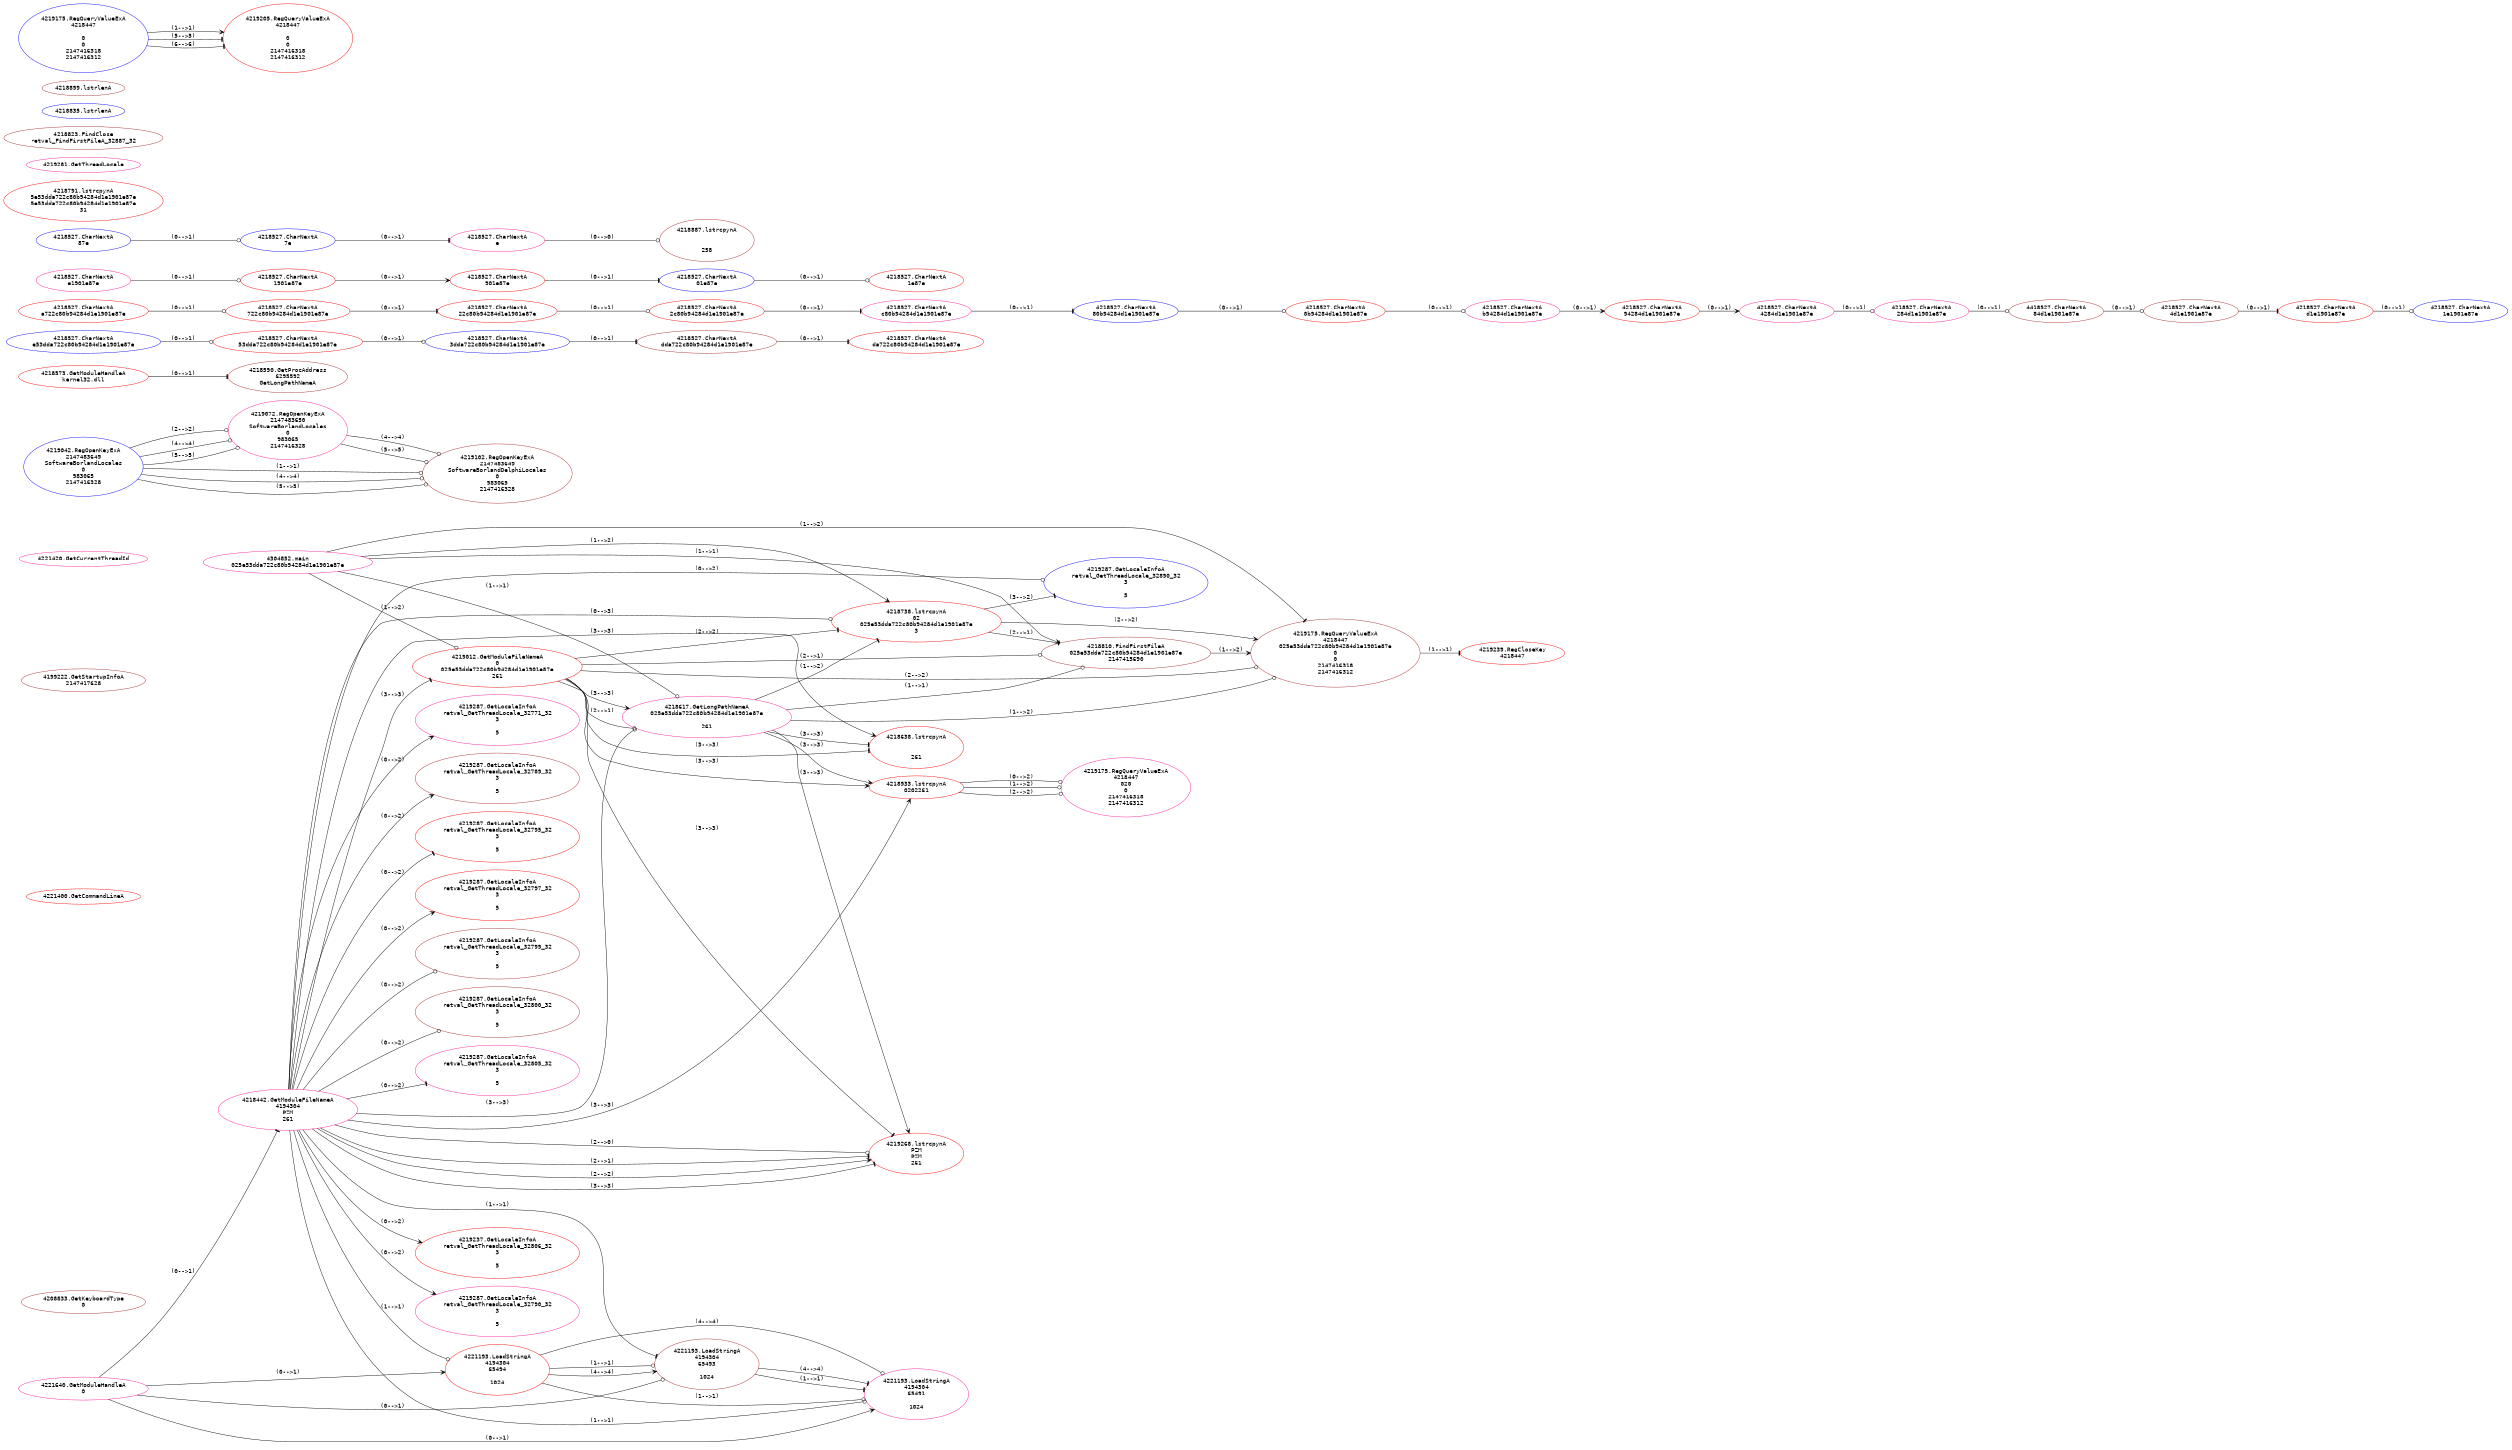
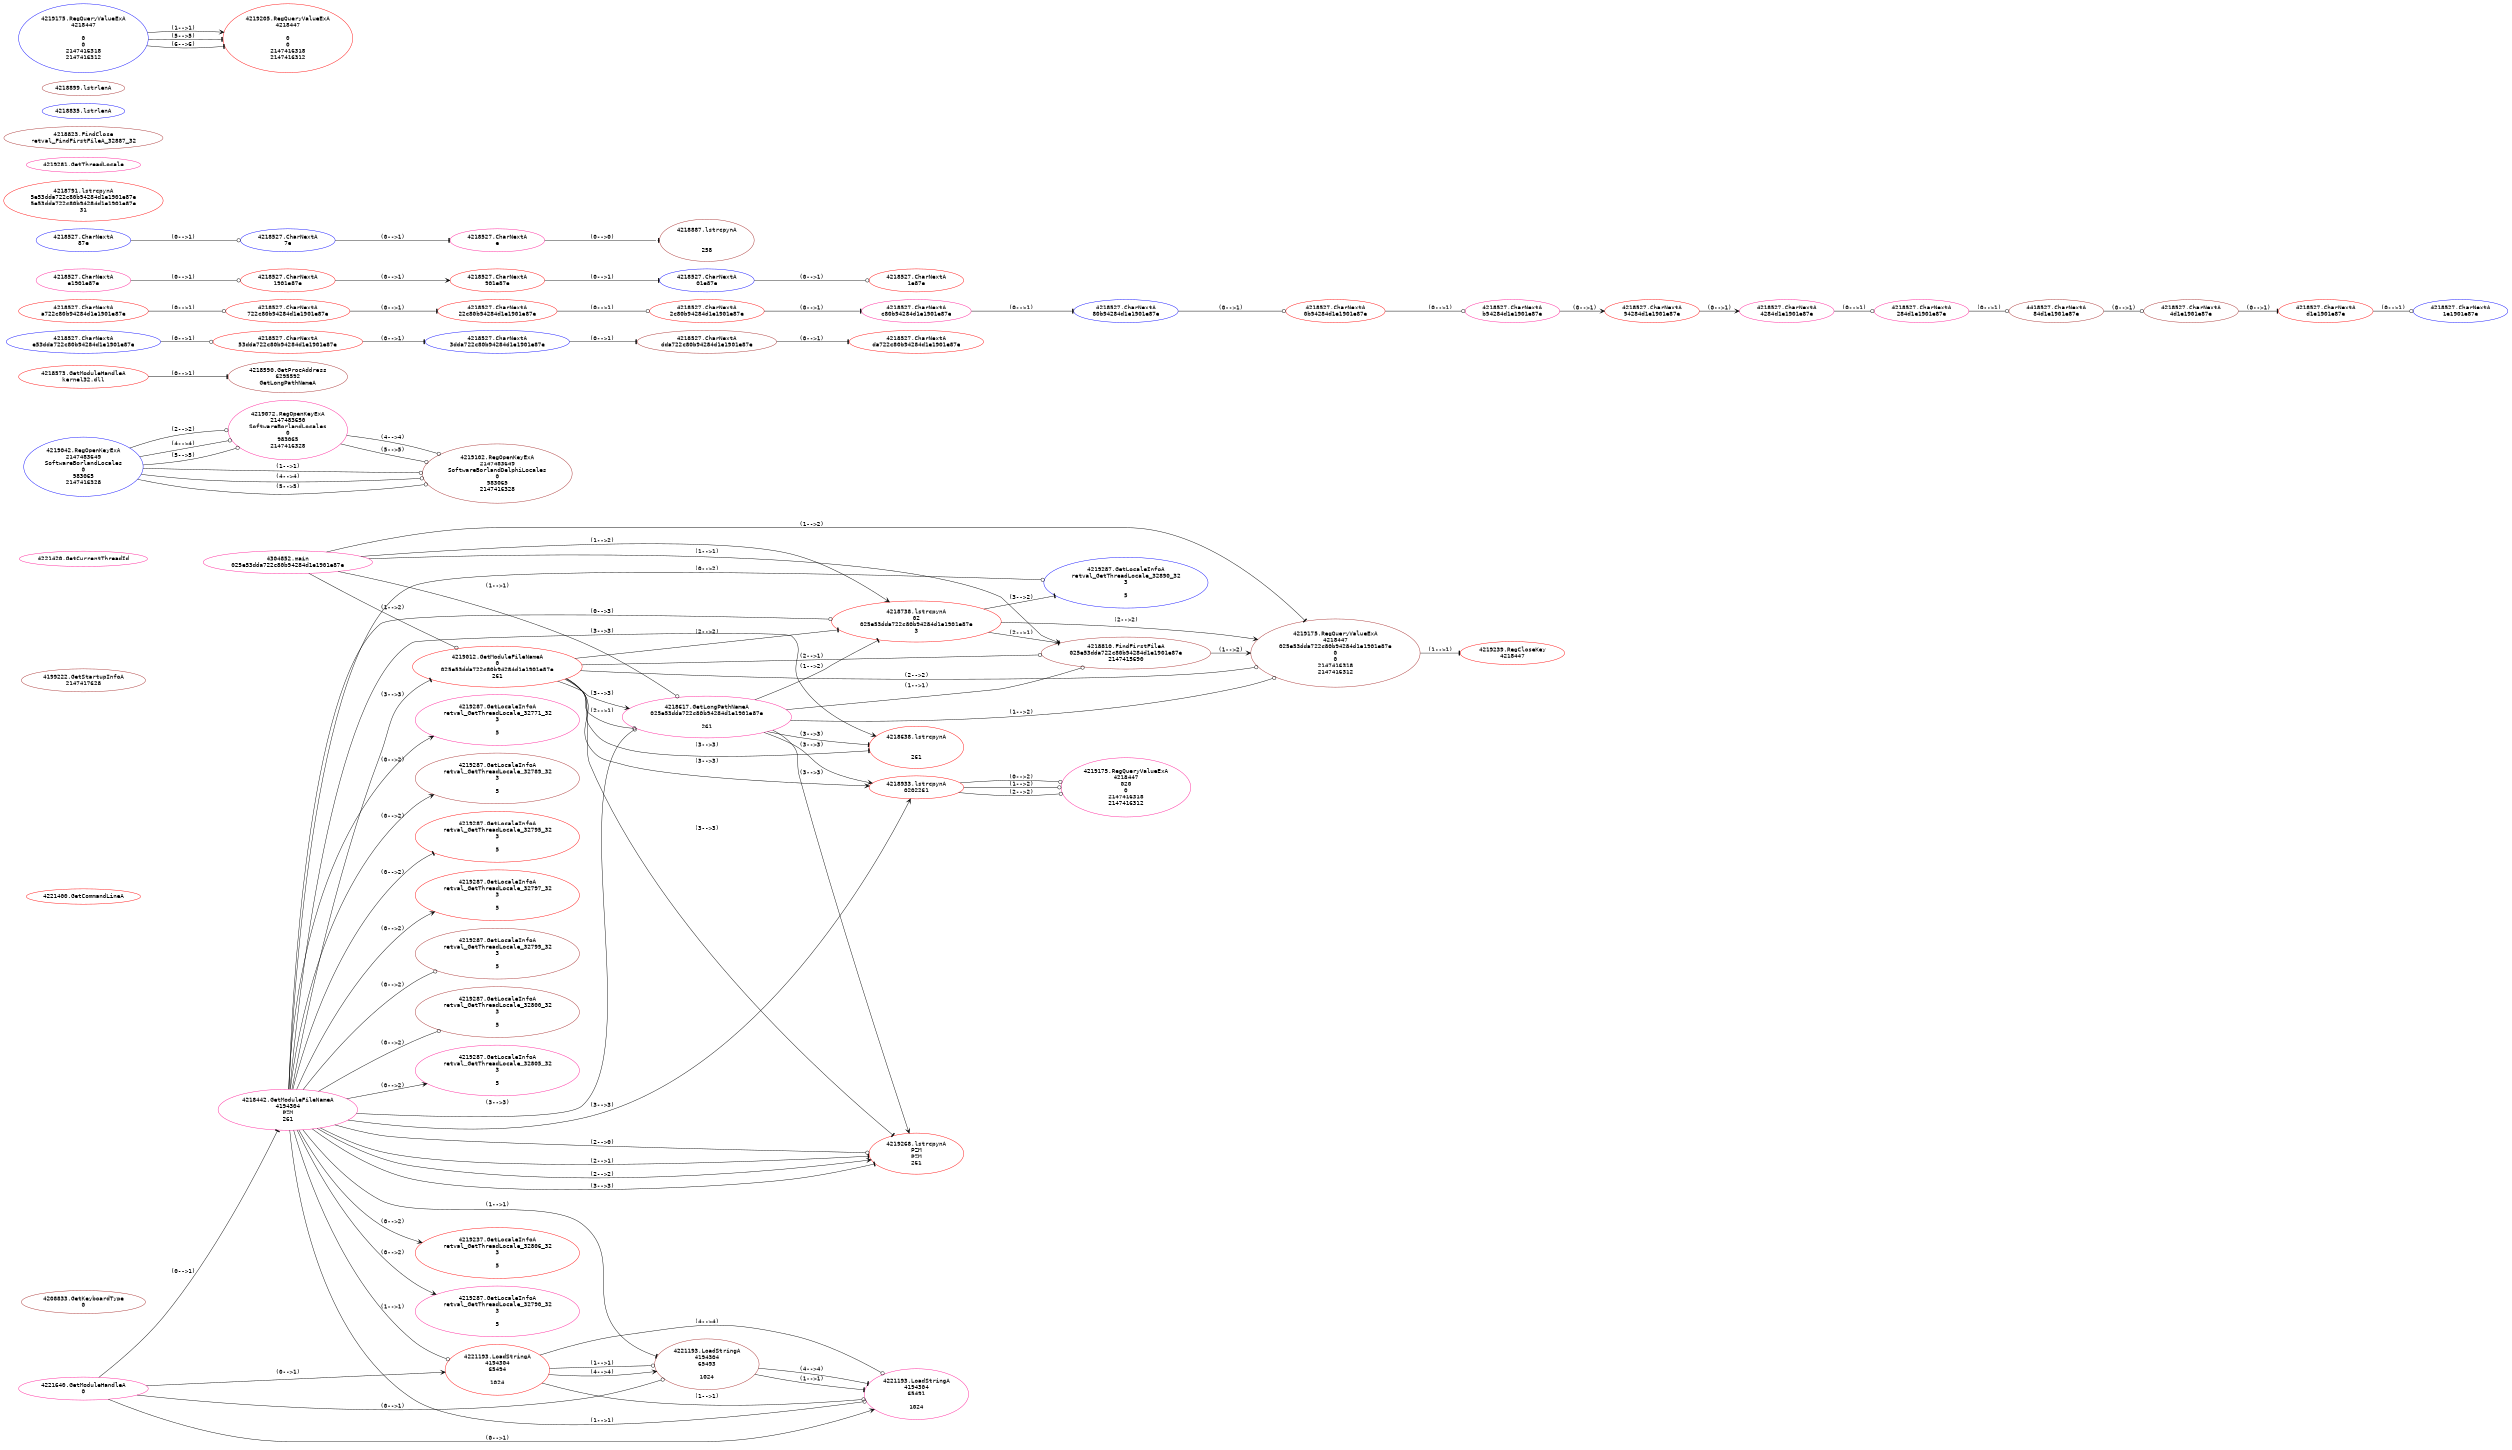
edge "4218527.CharNextA e" -> "4218887.lstrcpynA 258": arrowhead odot -> tee
edge "4218527.CharNextA 53dda722c80b94284d1e1901e87e" -> "4218527.CharNextA 3dda722c80b94284d1e1901e87e": arrowhead odot -> tee
edge "4218442.GetModuleFileNameA 4194304 PZM 261" -> "4219287.GetLocaleInfoA retval_GetThreadLocale_32805_32 3 5": arrowhead tee -> vee
